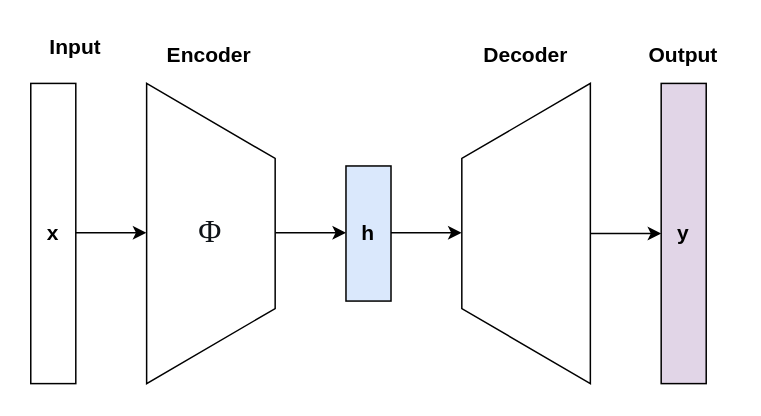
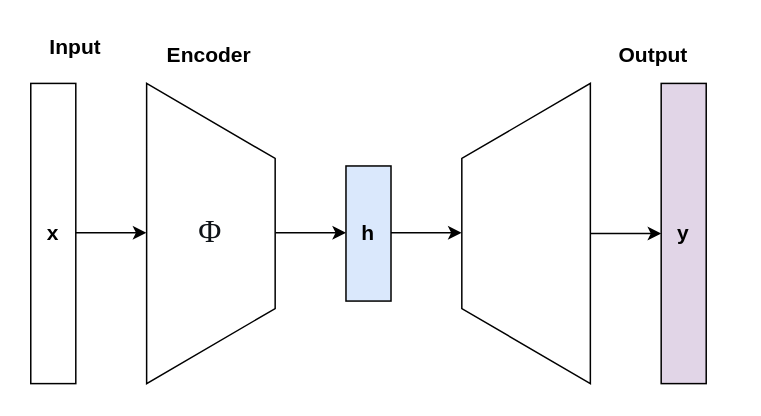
node "Decoder": removed
node "Output": moved (683, 53) -> (653, 53)
